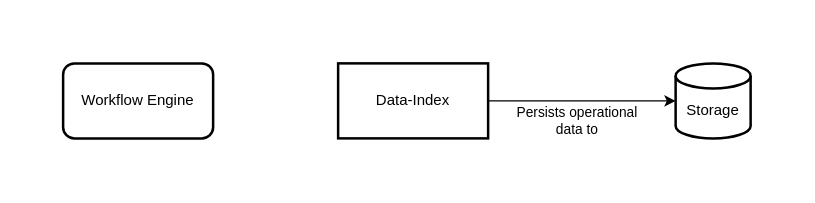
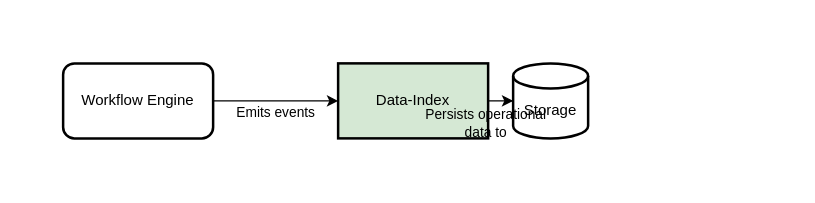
edge "Workflow Engine" -> "Data-Index": added, label "Emits events"
node "Data-Index": fillcolor #ffffff -> #d5e8d4
node "Storage": moved (713, 101) -> (551, 101)
